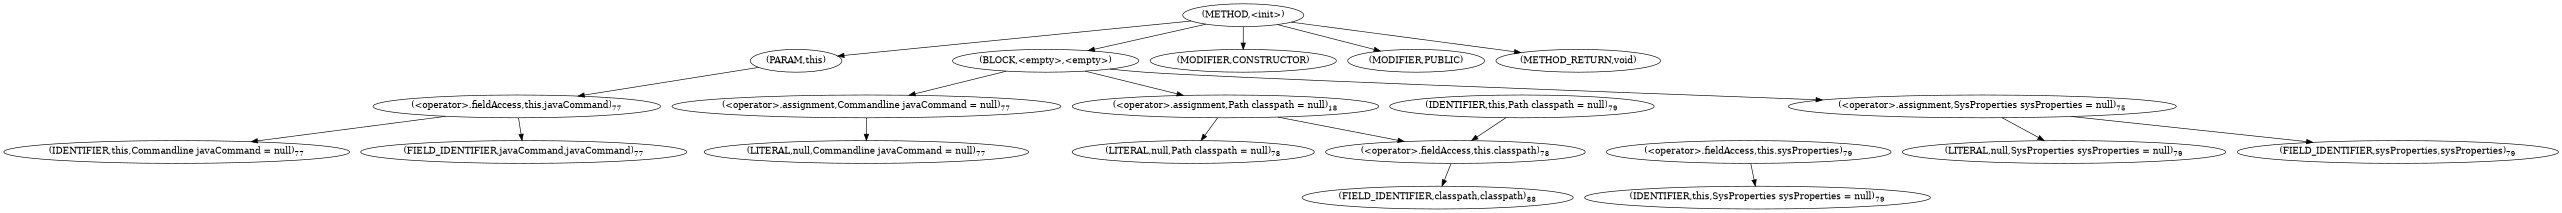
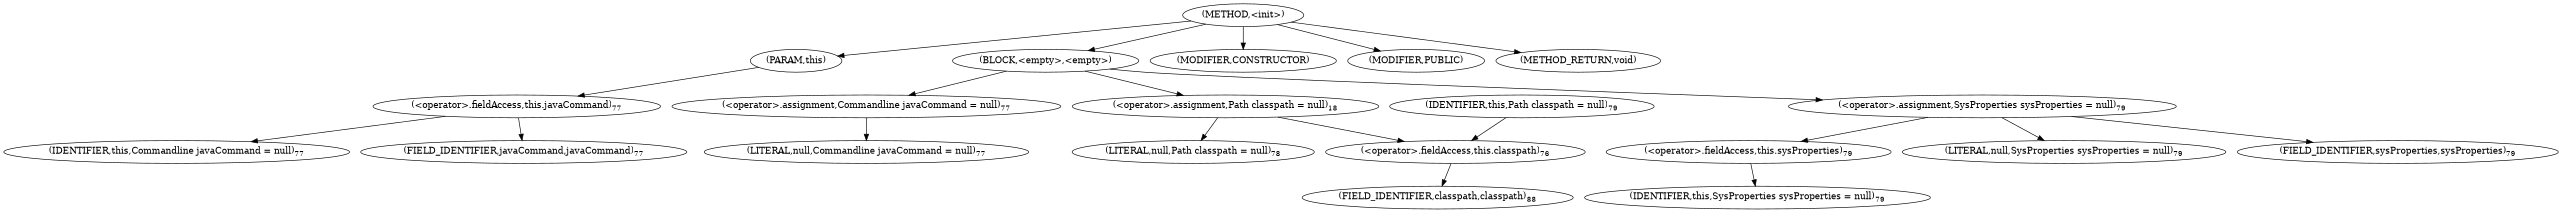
node "(<operator>.assignment,SysProperties sysProperties = null)": text "75" -> "79"
edge "(<operator>.assignment,SysProperties sysProperties = null)" -> "(<operator>.fieldAccess,this.sysProperties)": added
node "(<operator>.fieldAccess,this.classpath)": text "78" -> "76"
